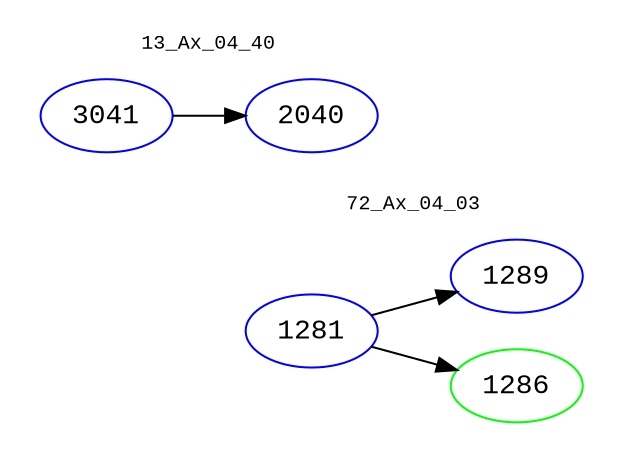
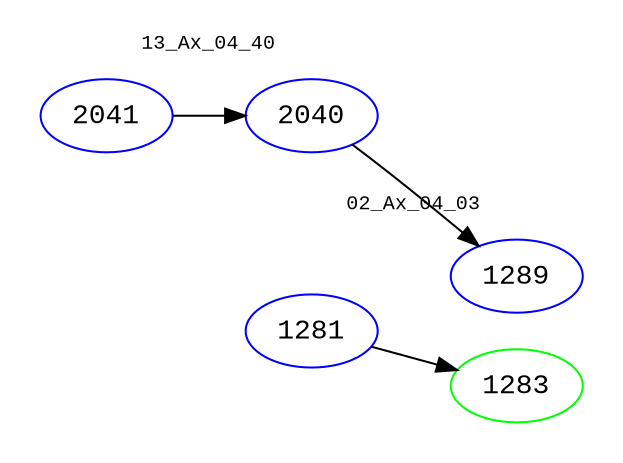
node "3041": label "3041" -> "2041"
cluster "72_Ax_04_03": label "72_Ax_04_03" -> "02_Ax_04_03"
edge "1281" -> "1289": now "2040" -> "1289"
node "1286": label "1286" -> "1283"
